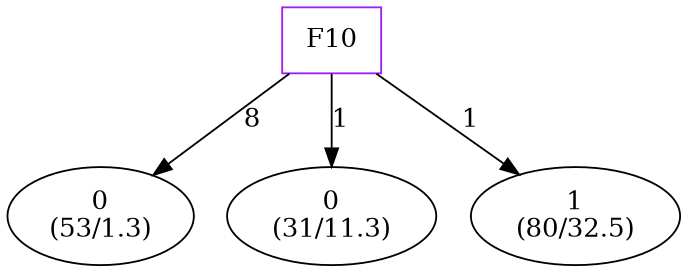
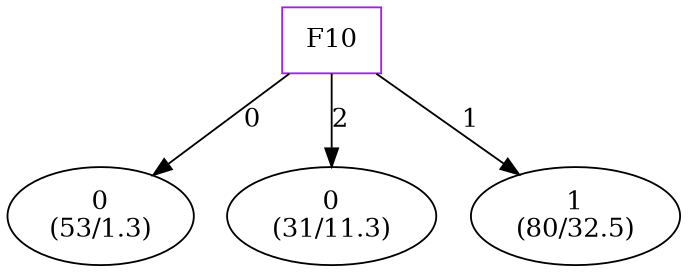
edge "F10" -> "0 (53/1.3)": label "8" -> "0"
edge "F10" -> "0 (31/11.3)": label "1" -> "2"
